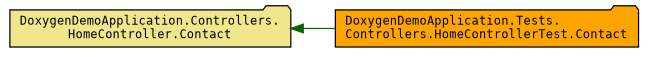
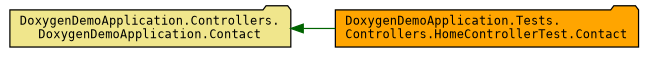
node "DoxygenDemoApplication.Controllers. HomeController.Contact": label "DoxygenDemoApplication.Controllers. HomeController.Contact" -> "DoxygenDemoApplication.Controllers. DoxygenDemoApplication.Contact"
